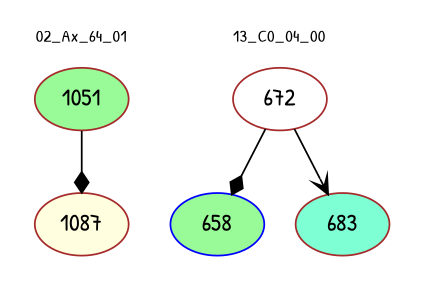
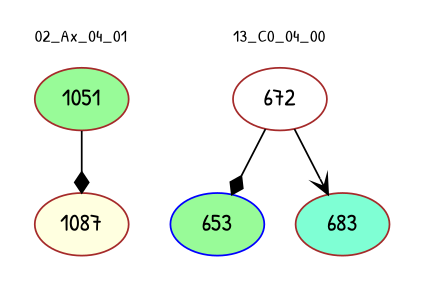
cluster "02_Ax_64_01": label "02_Ax_64_01" -> "02_Ax_04_01"
node "658": label "658" -> "653"
